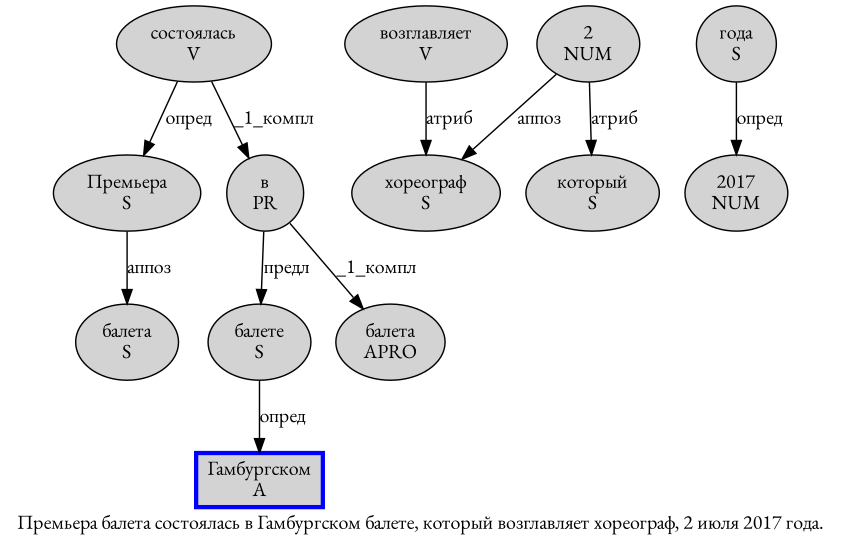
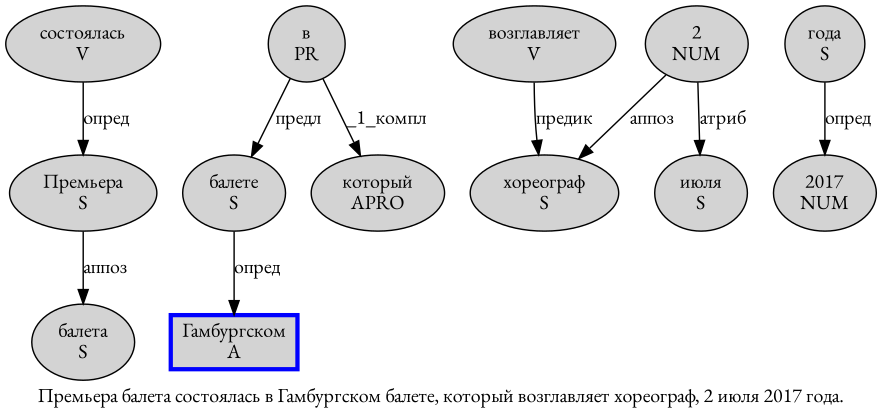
edge "состоялась V" -> "в PR": removed, label "_1_компл"
edge "возглавляет V" -> "хореограф S": label "атриб" -> "предик"
node "который S": label "который S" -> "июля S"
node "балета APRO": label "балета APRO" -> "который APRO"
